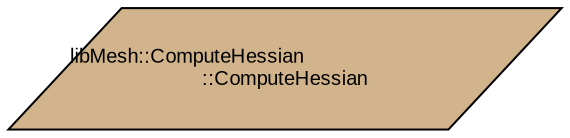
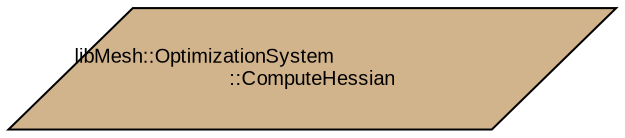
node "libMesh::ComputeHessian ::ComputeHessian": label "libMesh::ComputeHessian ::ComputeHessian" -> "libMesh::OptimizationSystem ::ComputeHessian"
